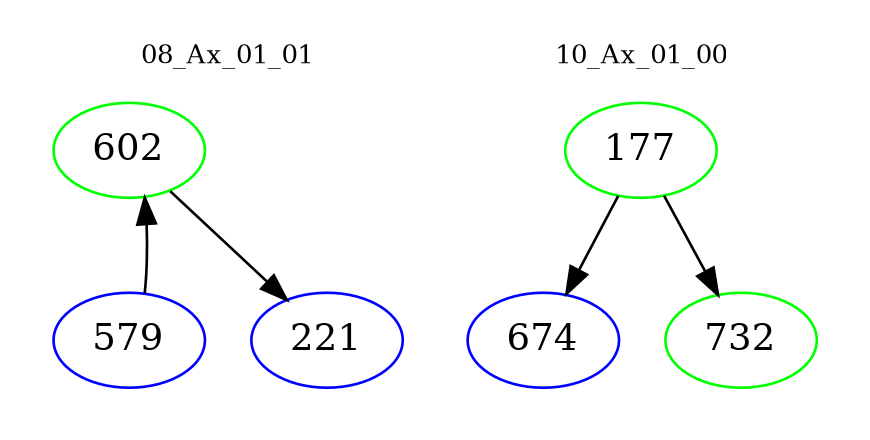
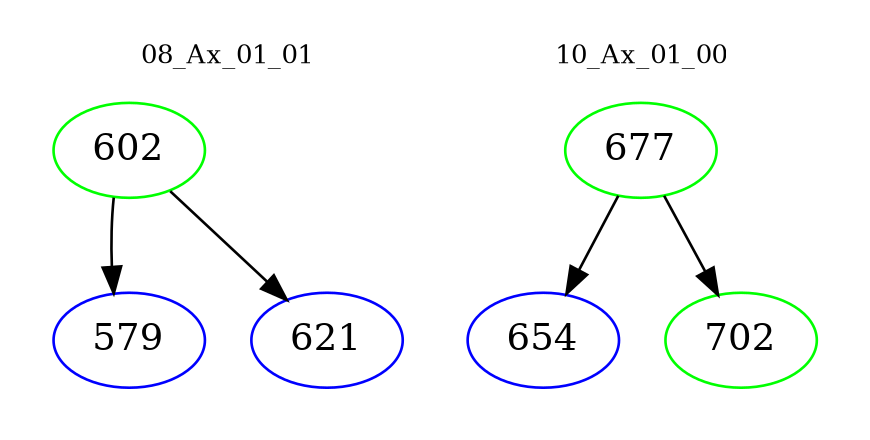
node "177": label "177" -> "677"
edge "579" -> "602": reversed
node "221": label "221" -> "621"
node "674": label "674" -> "654"
node "732": label "732" -> "702"
